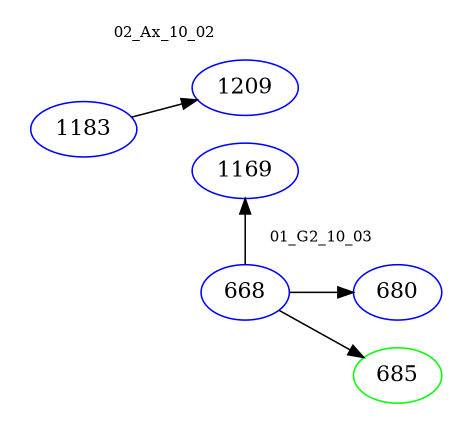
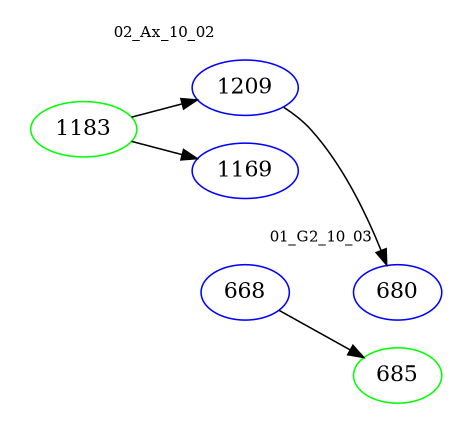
node "1183": color blue -> green
edge "668" -> "1169": now "1183" -> "1169"
edge "668" -> "680": now "1209" -> "680"
